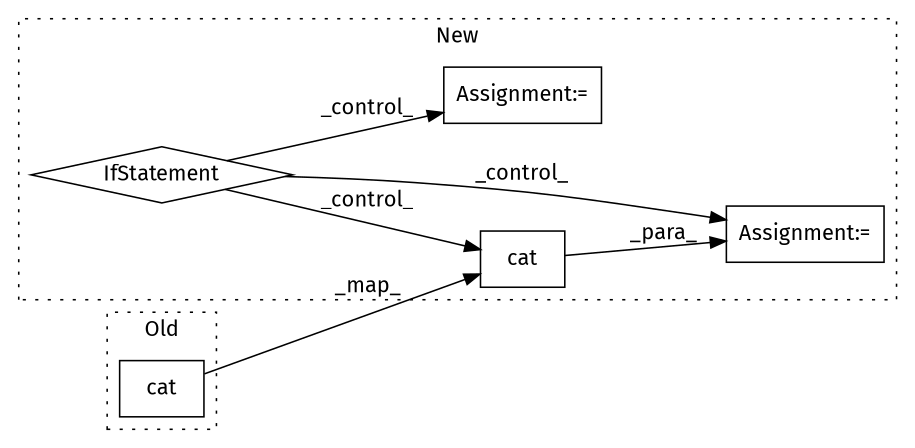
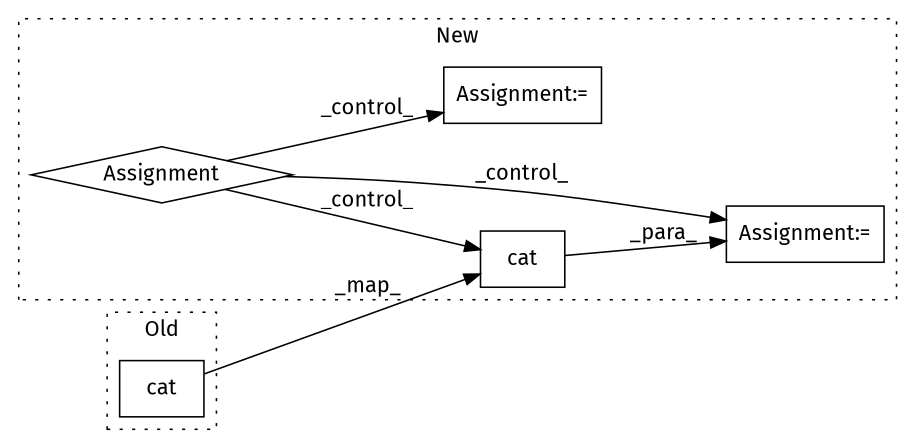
node "IfStatement": label "IfStatement" -> "Assignment"
